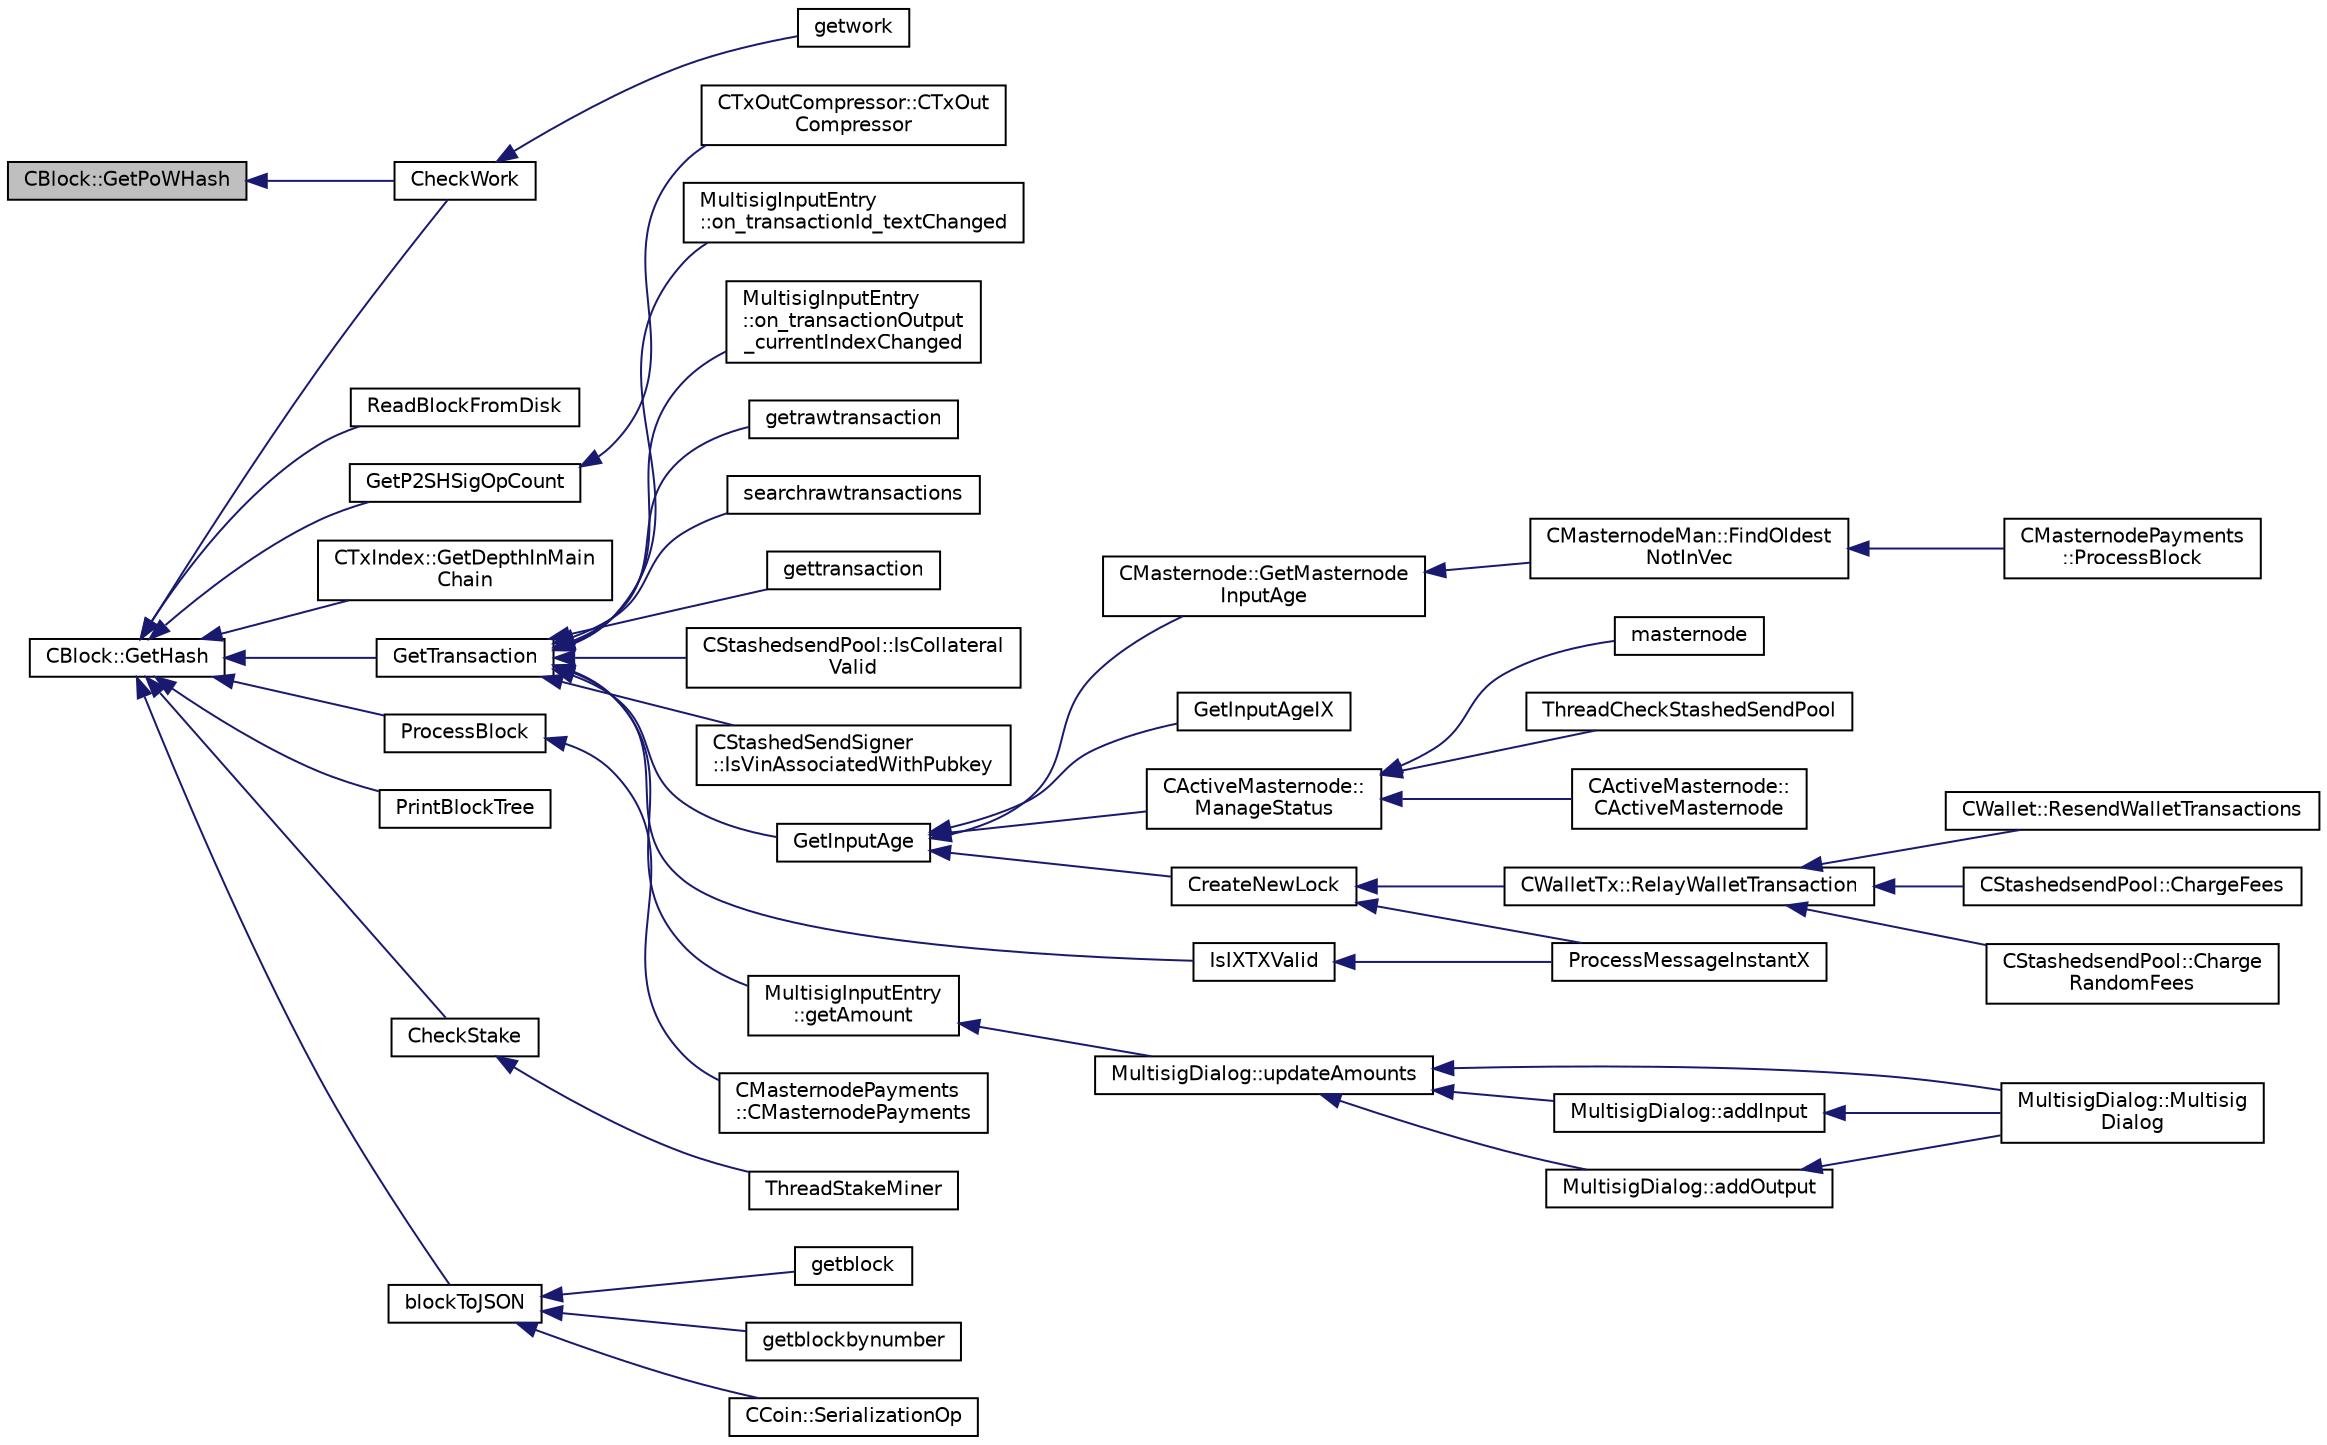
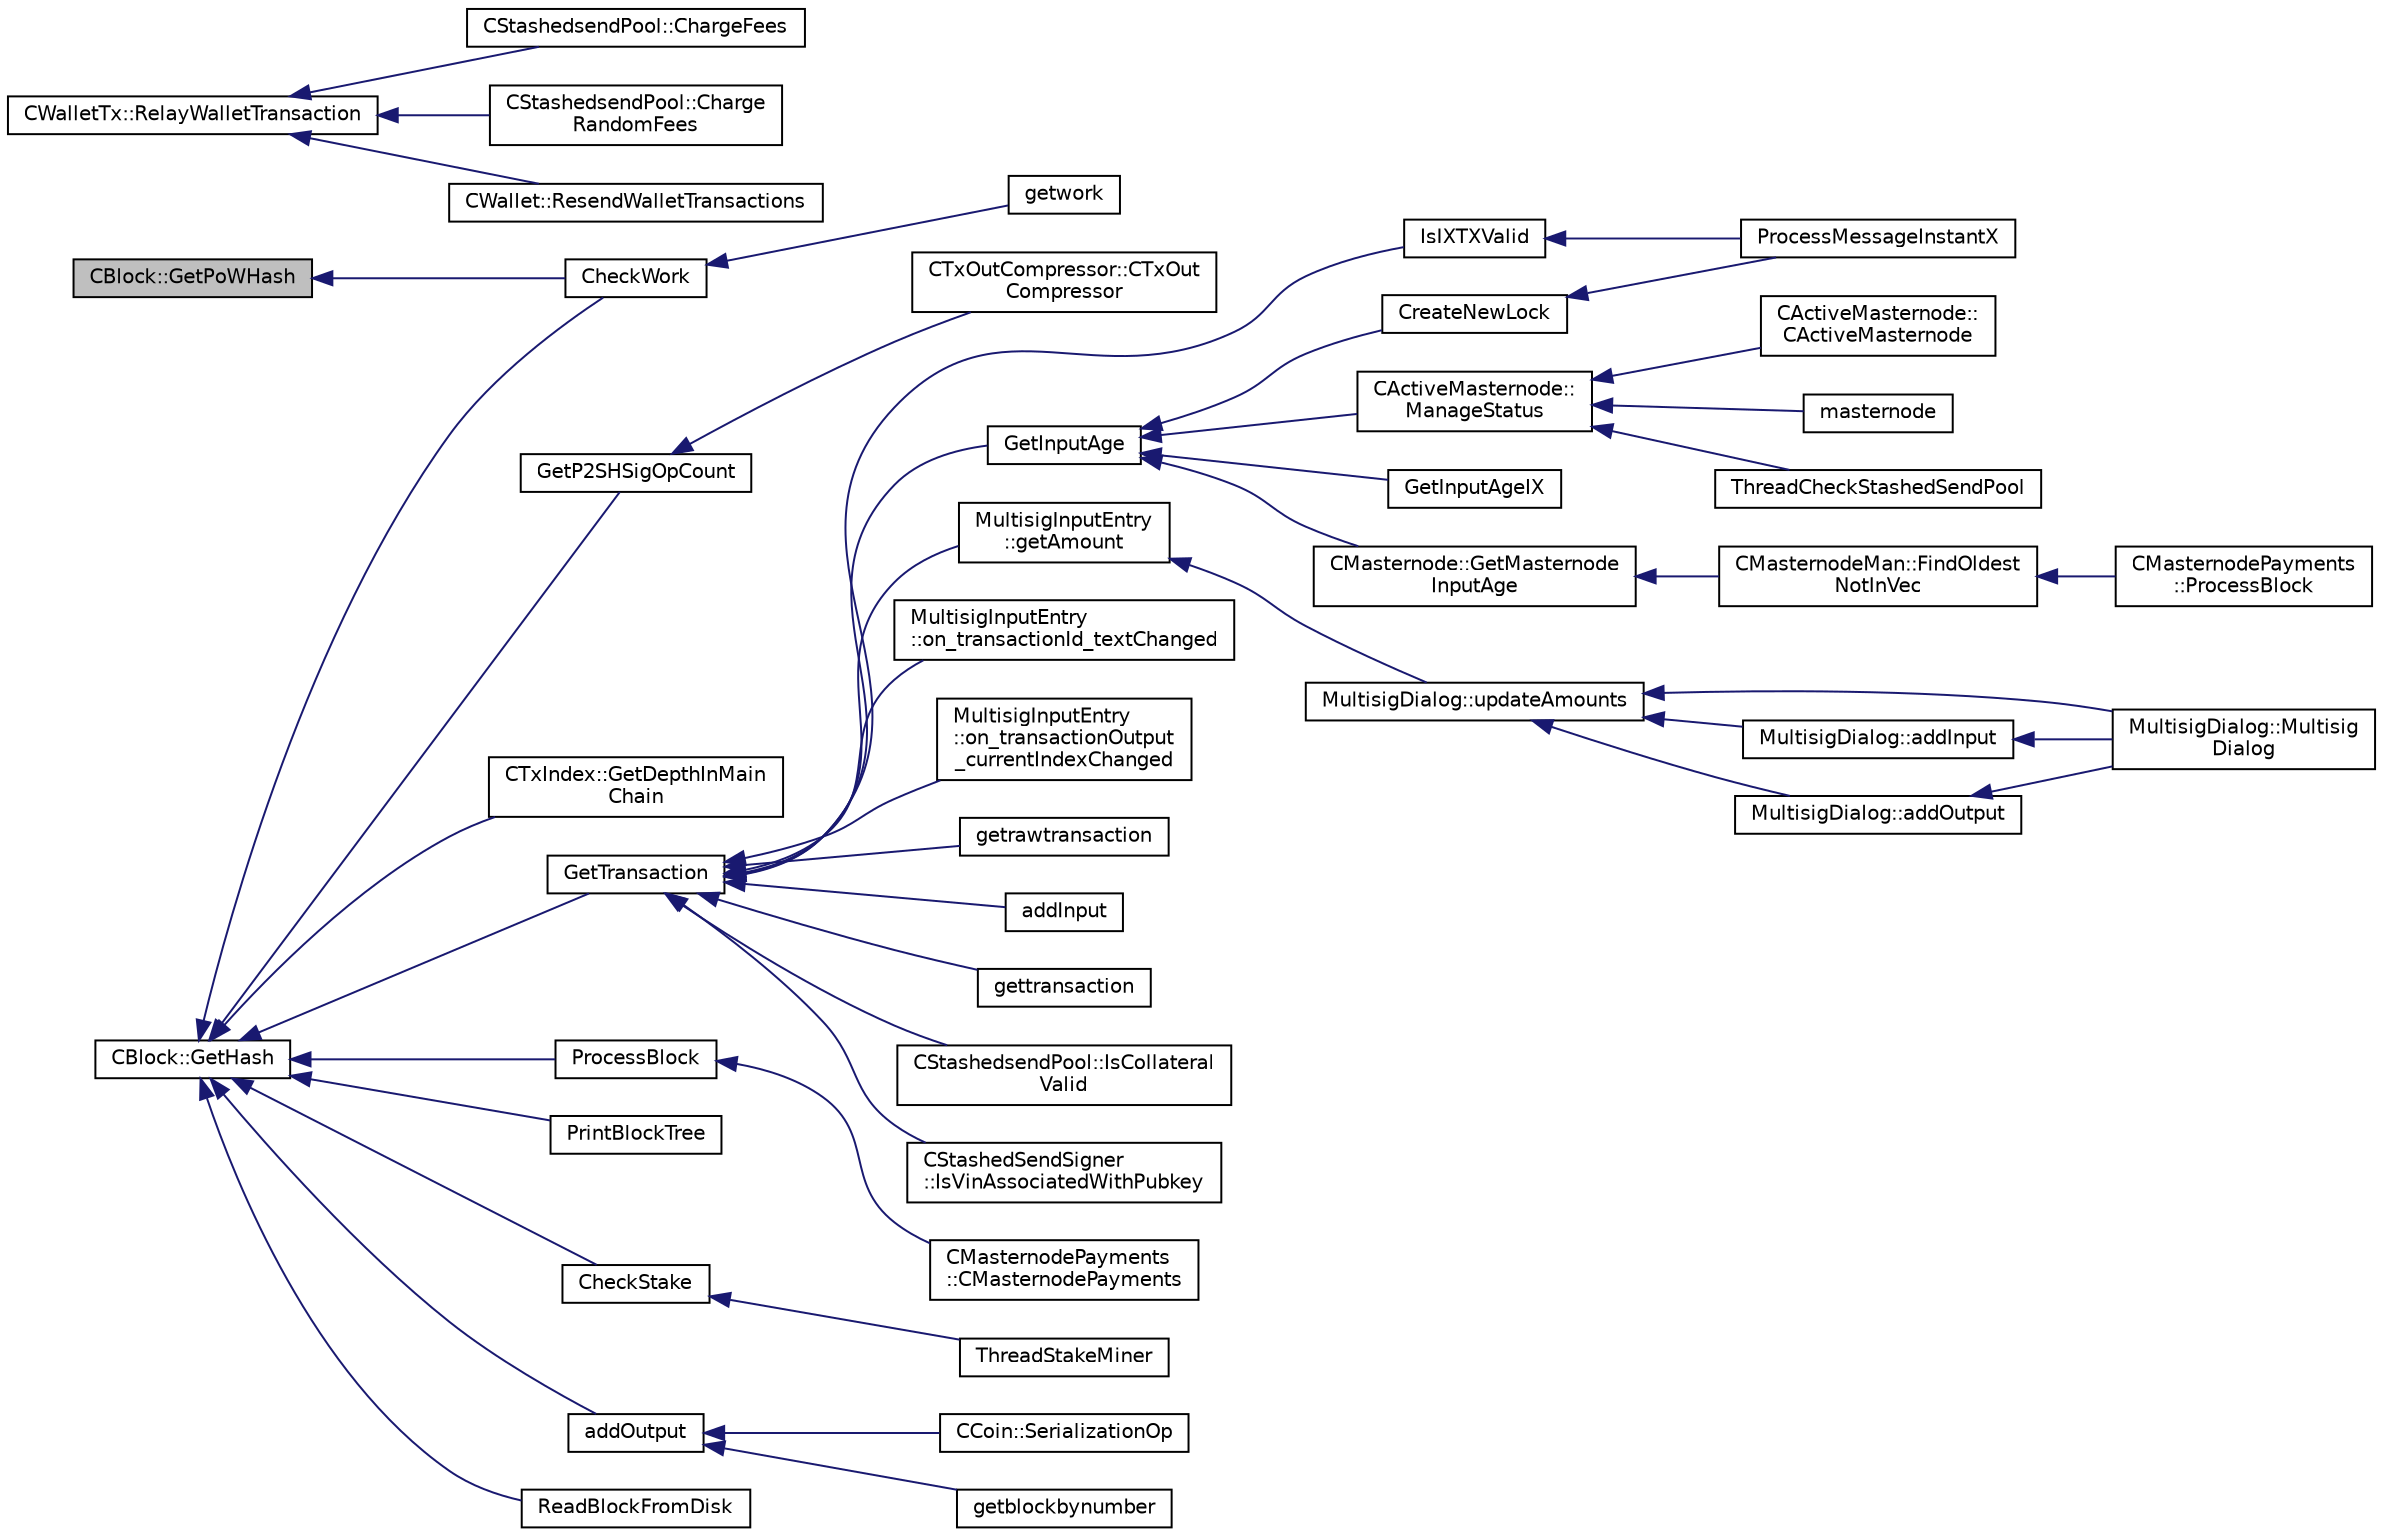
node "searchrawtransactions": label "searchrawtransactions" -> "addInput"
edge "CWalletTx::RelayWalletTransaction" -> "CreateNewLock": removed
node "getblock": removed
node "blockToJSON": label "blockToJSON" -> "addOutput"
